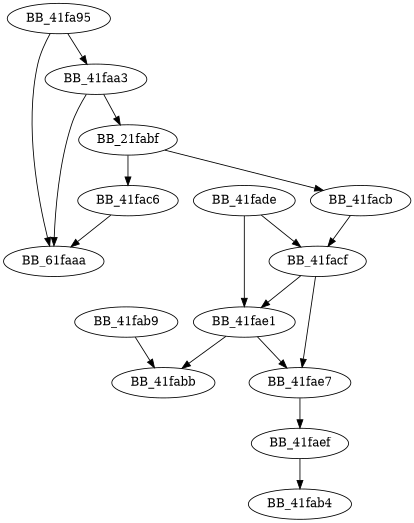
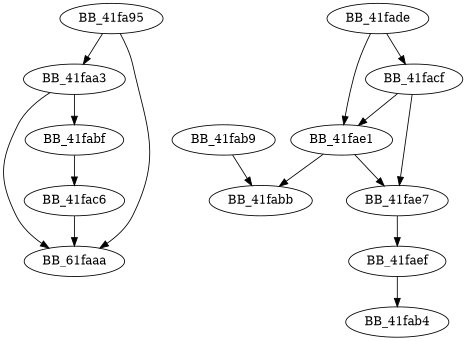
node "BB_21fabf": label "BB_21fabf" -> "BB_41fabf"
node "BB_41facb": removed
